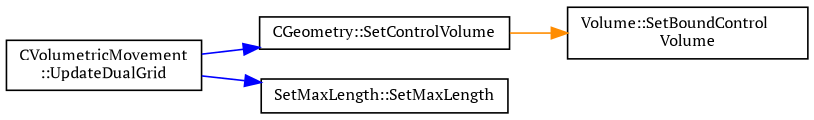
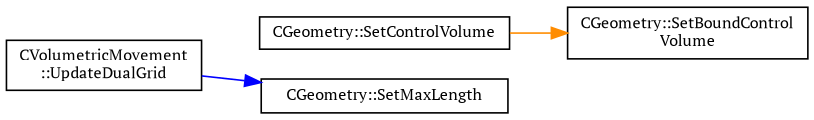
node "Volume::SetBoundControl Volume": label "Volume::SetBoundControl Volume" -> "CGeometry::SetBoundControl Volume"
edge "CVolumetricMovement ::UpdateDualGrid" -> "CGeometry::SetControlVolume": removed
node "SetMaxLength::SetMaxLength": label "SetMaxLength::SetMaxLength" -> "CGeometry::SetMaxLength"
